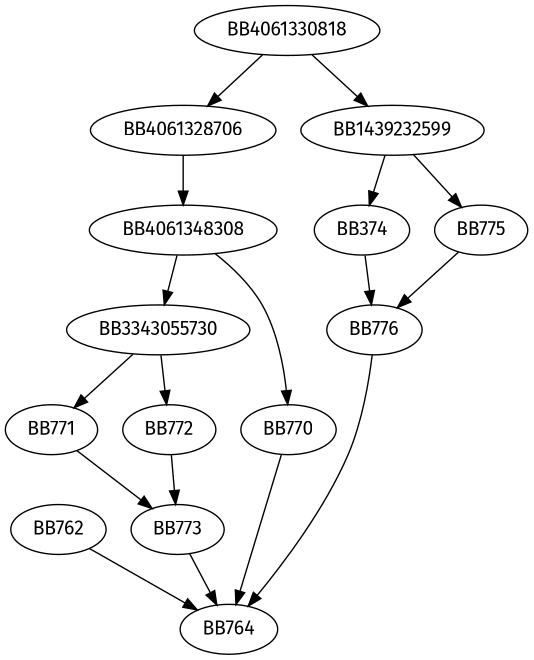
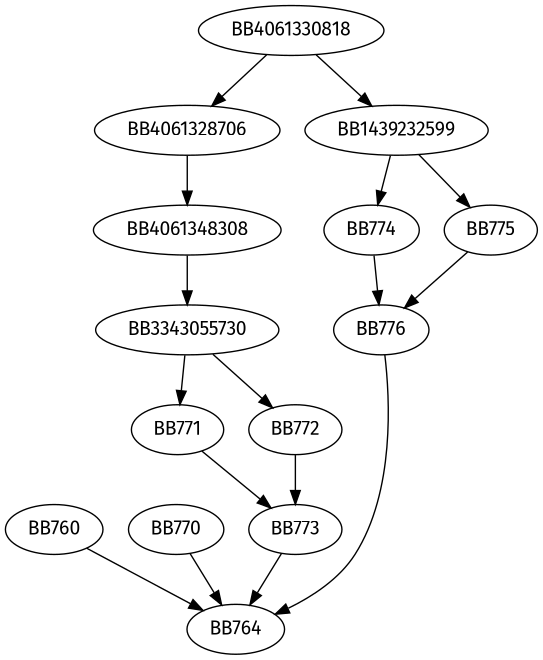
node "BB374": label "BB374" -> "BB774"
edge "BB4061348308" -> "BB770": removed
node "BB762": label "BB762" -> "BB760"
